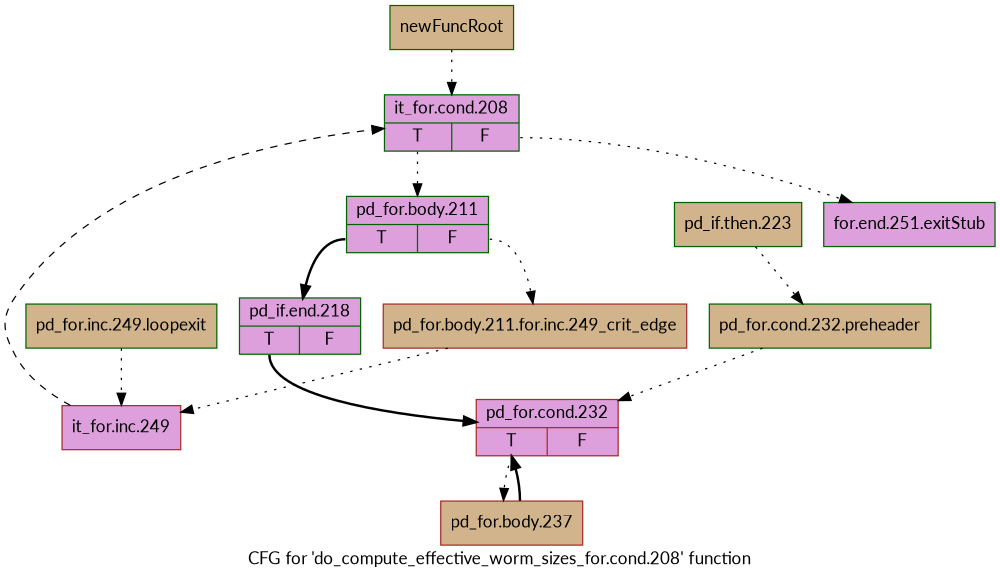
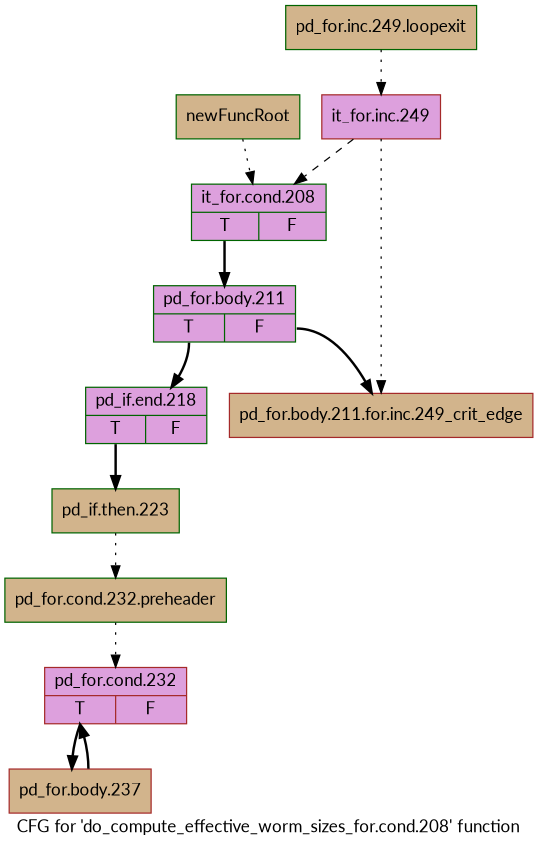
edge "it_for.cond.208" -> "pd_for.body.211": style dotted -> bold
node "for.end.251.exitStub": removed
edge "pd_for.body.211" -> "pd_for.body.211.for.inc.249_crit_edge": style dotted -> bold
edge "pd_for.body.211.for.inc.249_crit_edge" -> "it_for.inc.249": reversed
edge "pd_if.end.218" -> "pd_for.cond.232": now "pd_if.end.218" -> "pd_if.then.223"
edge "pd_for.cond.232" -> "pd_for.body.237": style dotted -> bold
